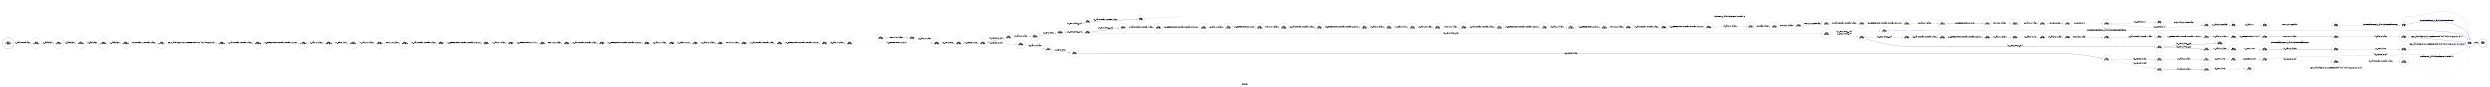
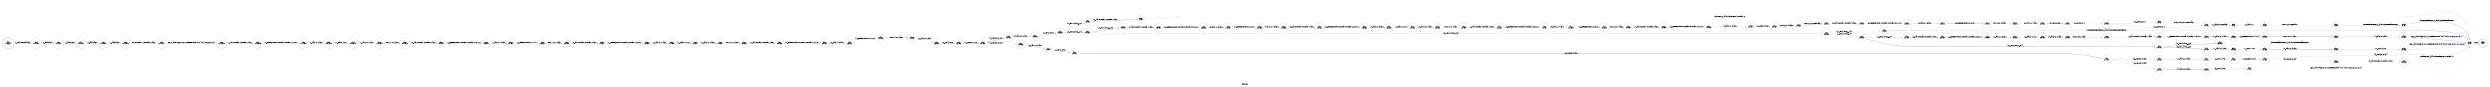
edge "N49240 (rp:86, ep:86)" -> "N49243 (rp:83, ep:83)": now "N49240 (rp:86, ep:86)" -> "N49241 (rp:85, ep:85)"
